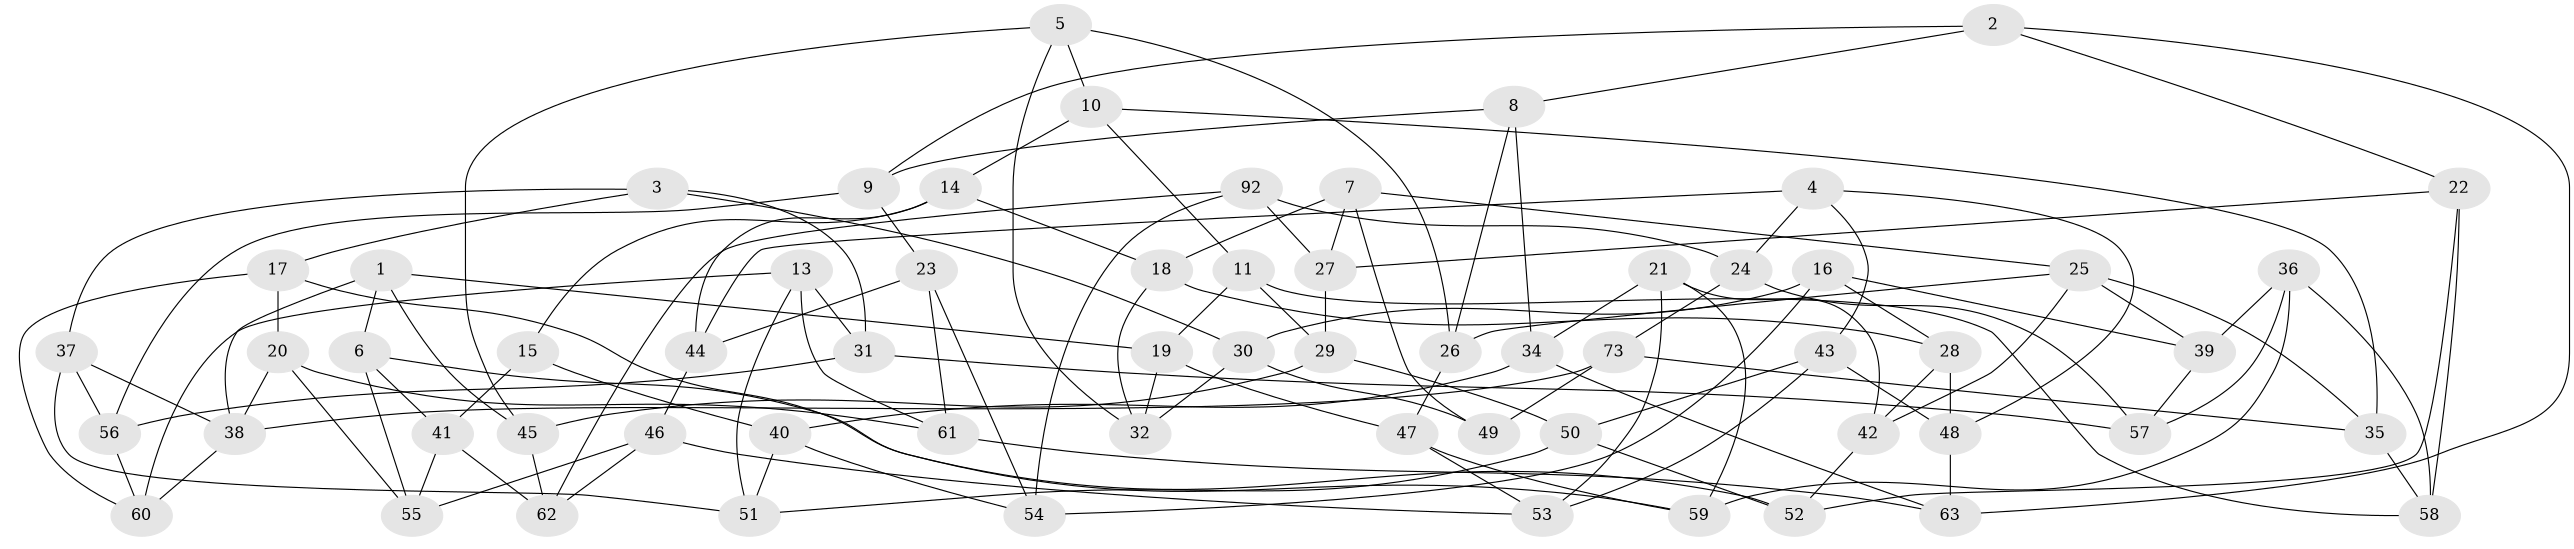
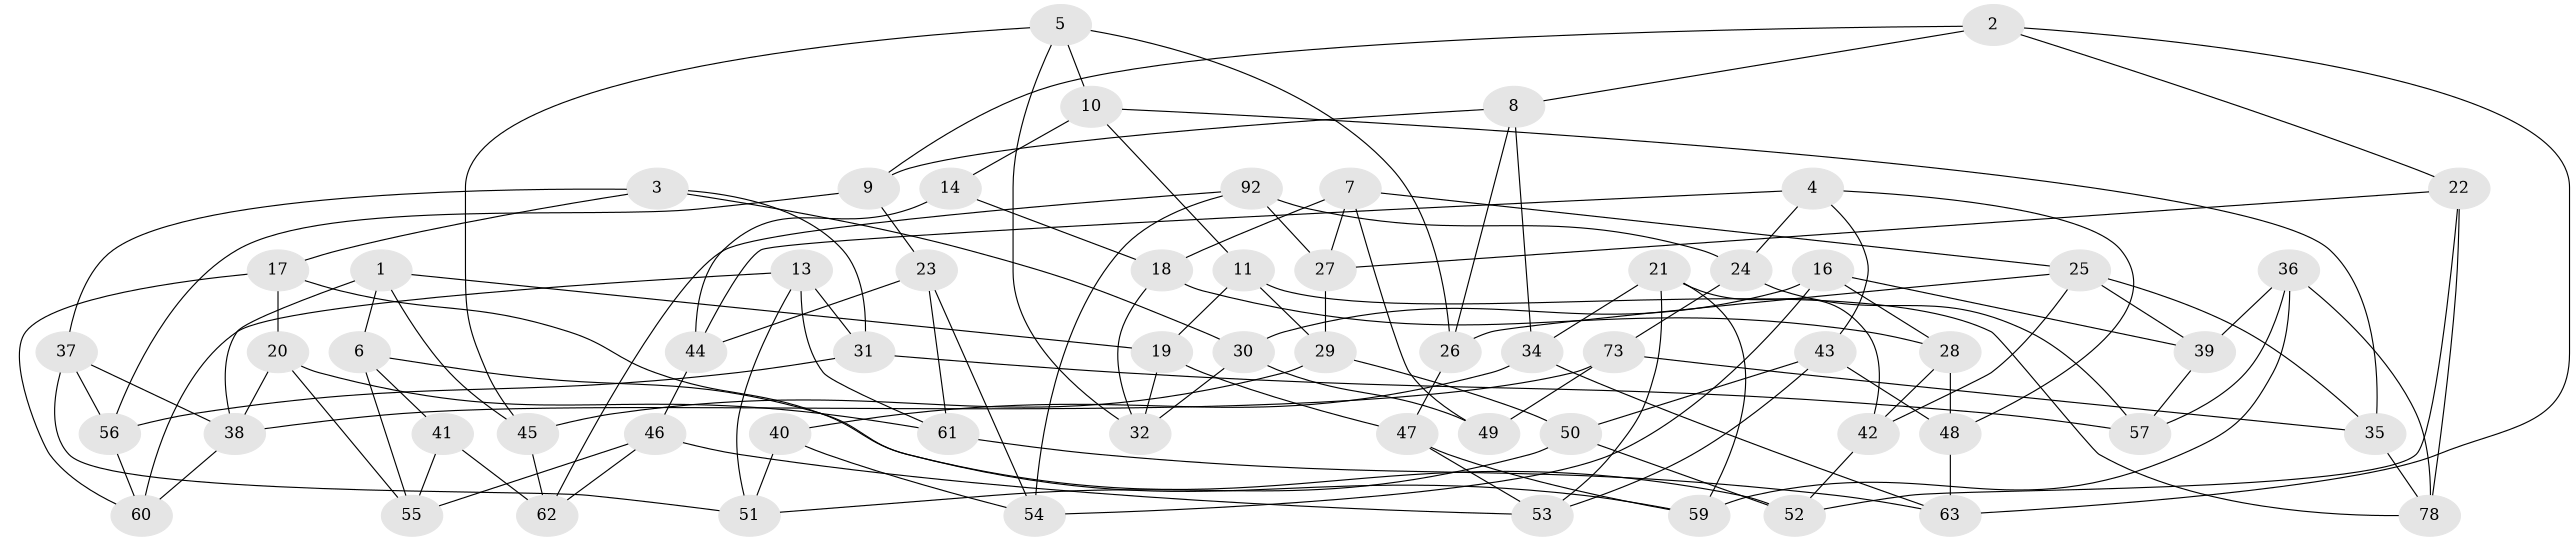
node "15": removed
node "58": label "58" -> "78"
